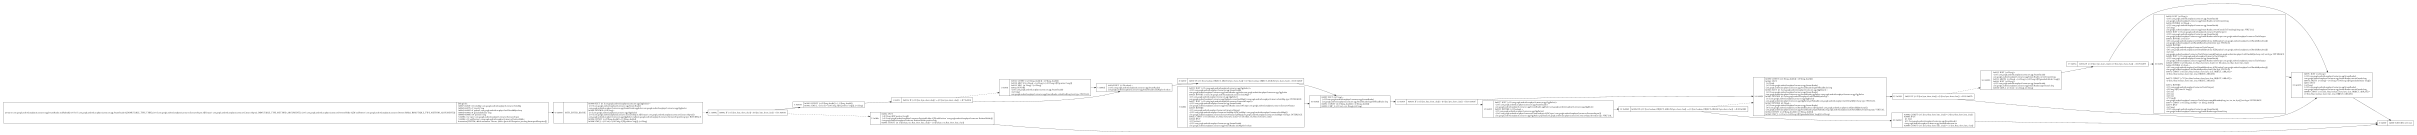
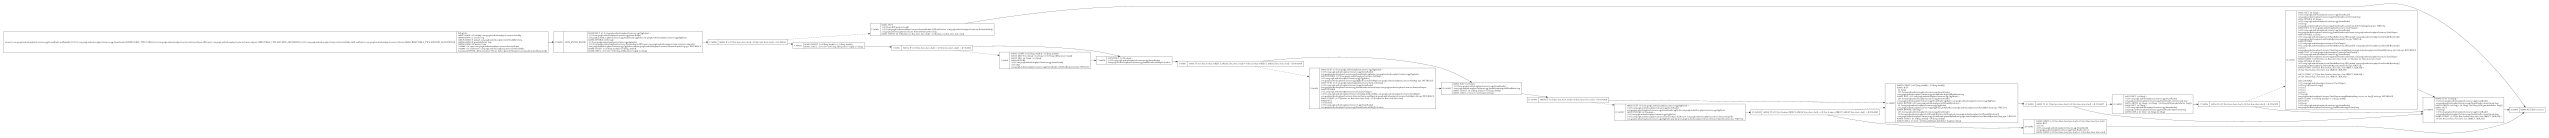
edge "8: 0x001f" -> "9: 0x0021": added
